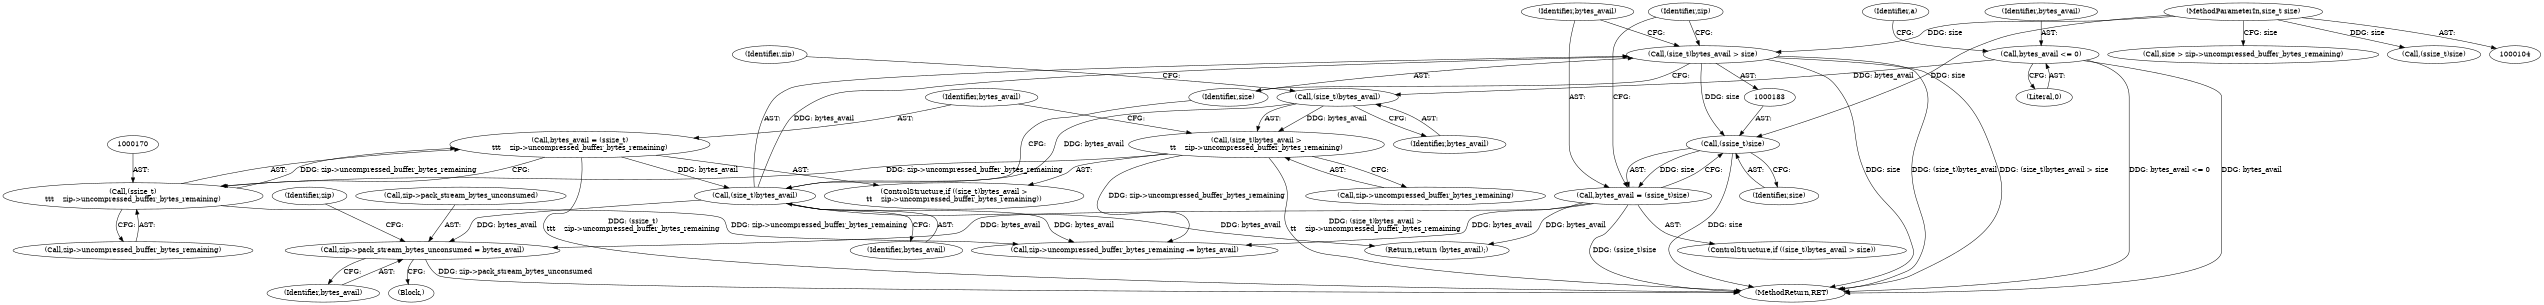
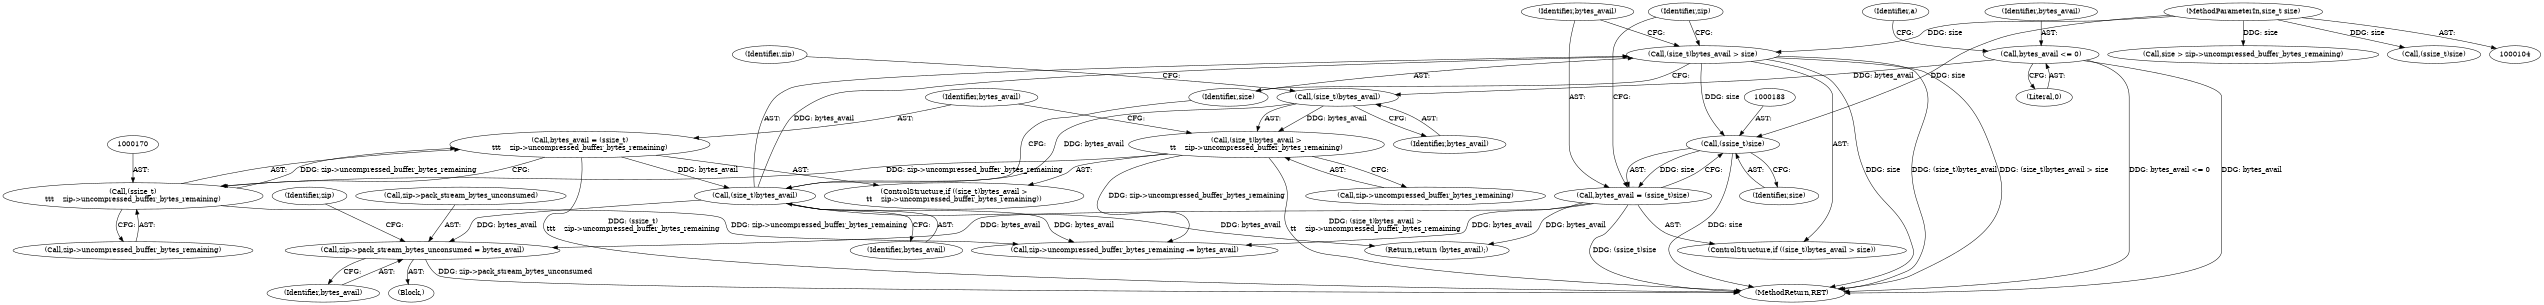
edge "(MethodParameterIn,size_t size)" -> "(Call,size > zip->uncompressed_buffer_bytes_remaining)": label "CFG: size" -> "DDG: size"
edge "(Call,(size_t)bytes_avail > size)" -> "1000183": now "(Call,(size_t)bytes_avail > size)" -> "(ControlStructure,if ((size_t)bytes_avail > size))"
edge "(Call,zip->pack_stream_bytes_unconsumed = bytes_avail)" -> "(Block,)": label "CFG: " -> "AST: "
